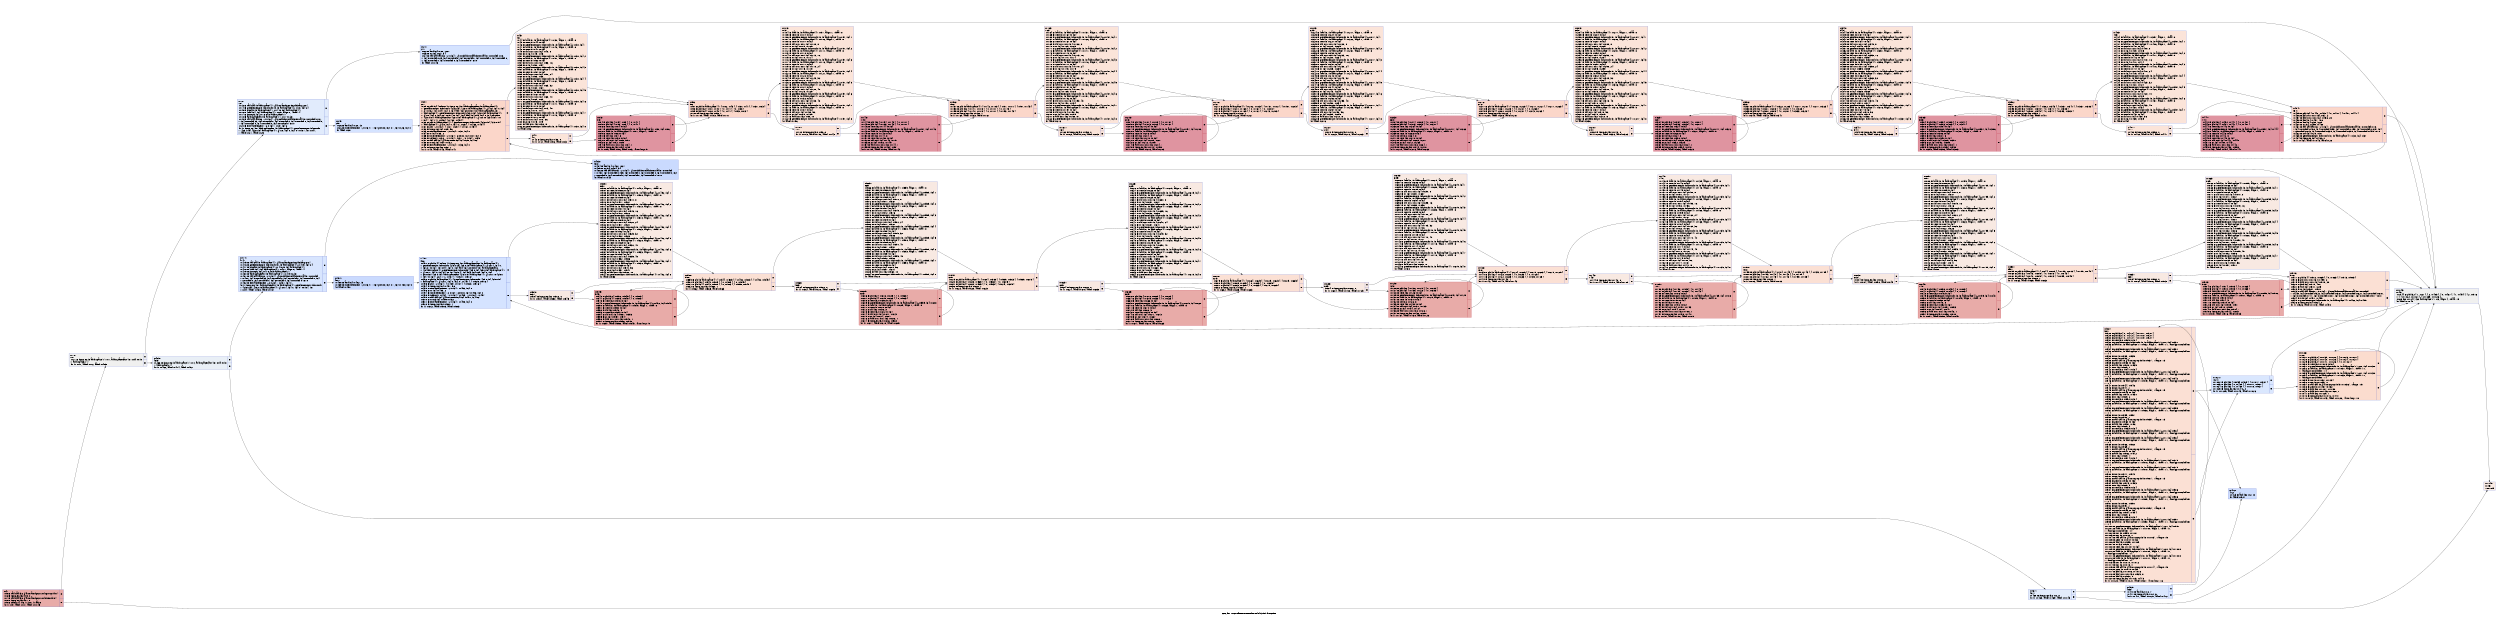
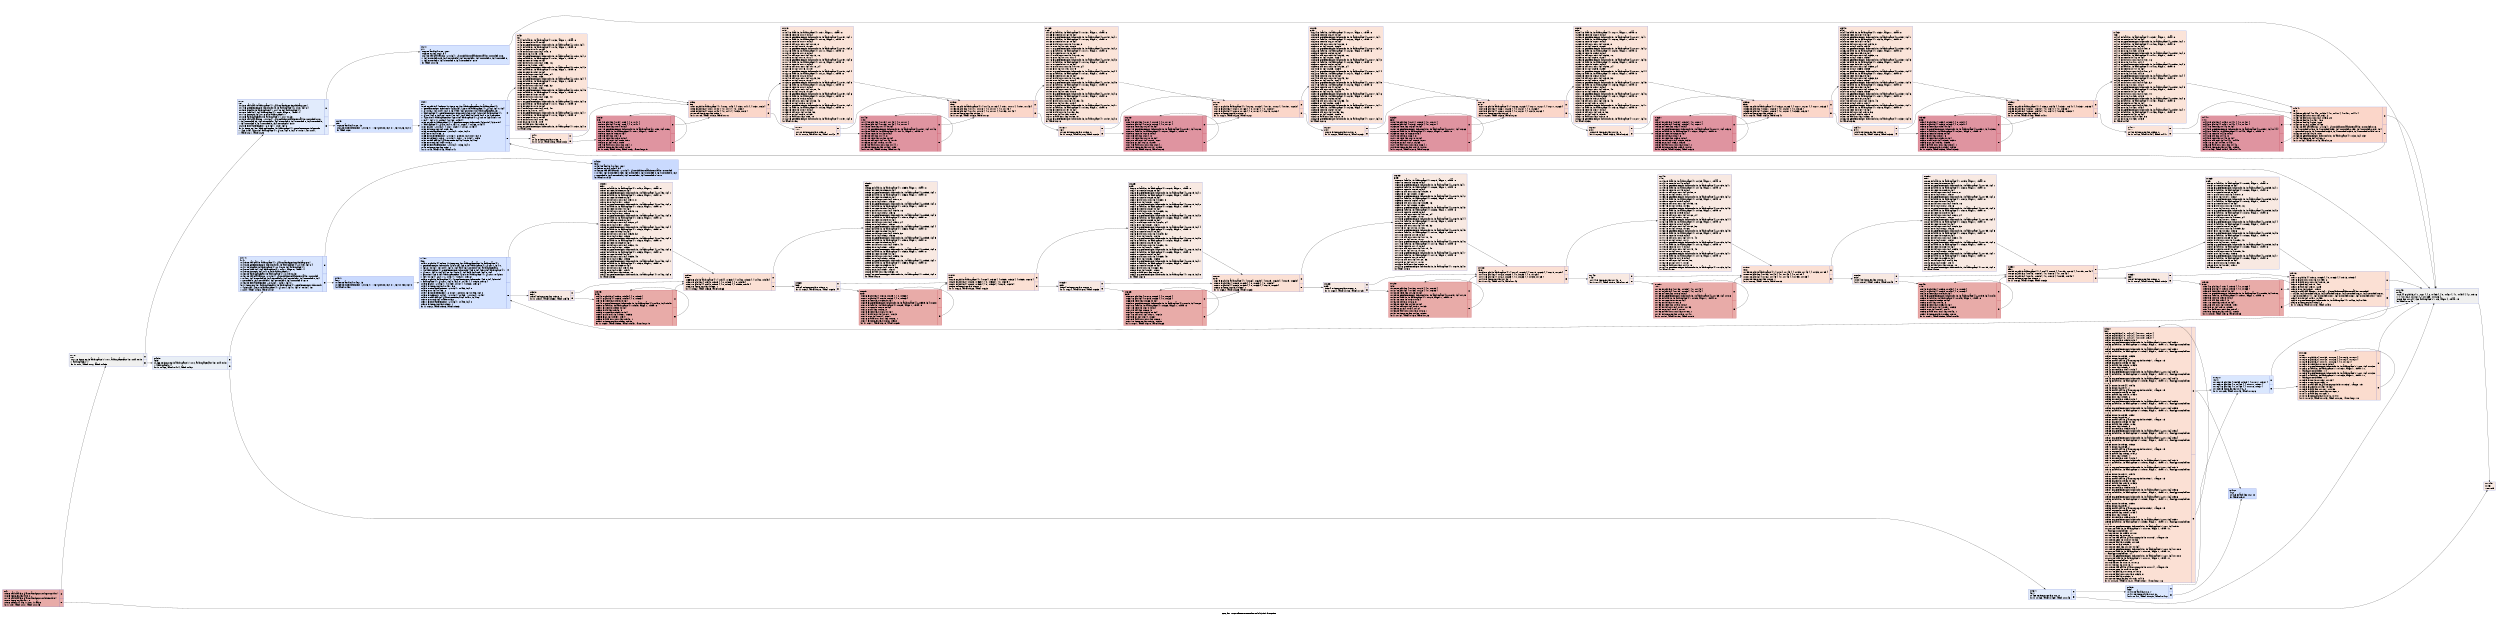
edge "%281:" -> "%336:": added
node "%28:": fillcolor #f6a38570 -> #a1c0ff70
edge "%565:" -> "%618:": removed
edge "%678:" -> "%725:": now "%678:" -> "%685:"
